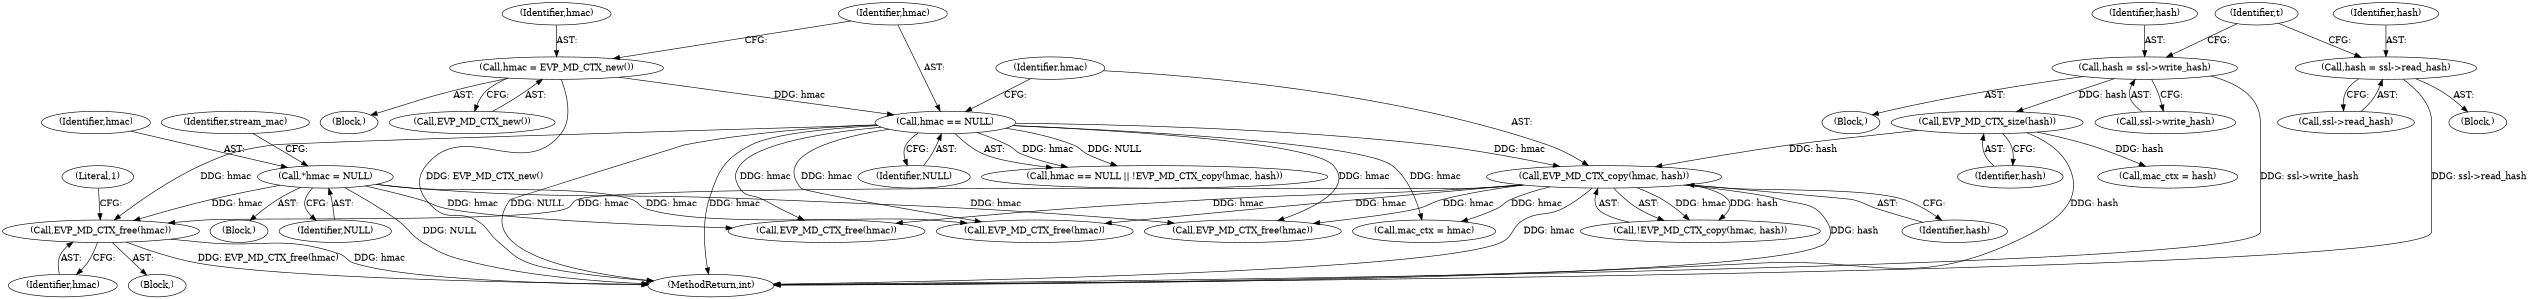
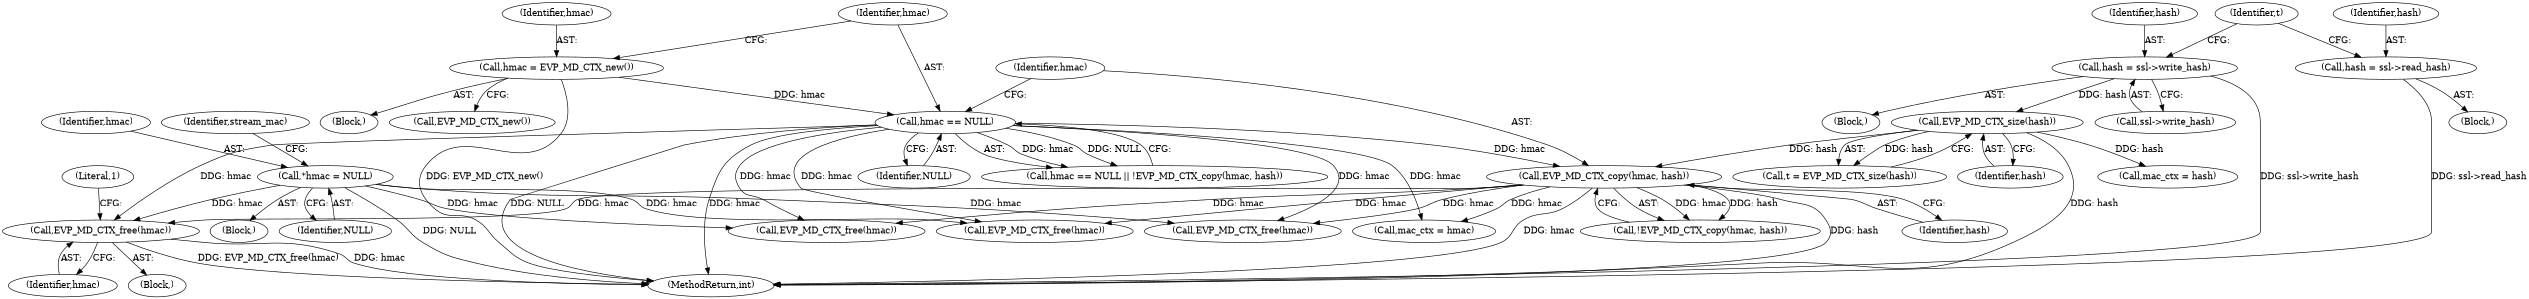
edge "(Call,EVP_MD_CTX_new())" -> "(Call,hmac = EVP_MD_CTX_new())": removed, label "AST:"
node "(Call,ssl->read_hash)": removed
edge "(Call,hmac == NULL || !EVP_MD_CTX_copy(hmac, hash))" -> "(Call,hmac == NULL)": added, label "CFG:"
node "(Call,t = EVP_MD_CTX_size(hash))": added
edge "(Call,!EVP_MD_CTX_copy(hmac, hash))" -> "(Call,EVP_MD_CTX_copy(hmac, hash))": label "AST: " -> "CFG: "
